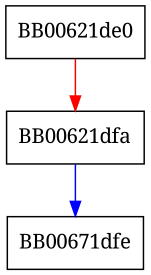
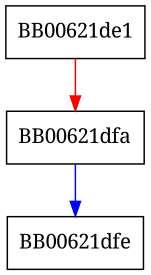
node "BB00621de0": label "BB00621de0" -> "BB00621de1"
node "BB00671dfe": label "BB00671dfe" -> "BB00621dfe"
